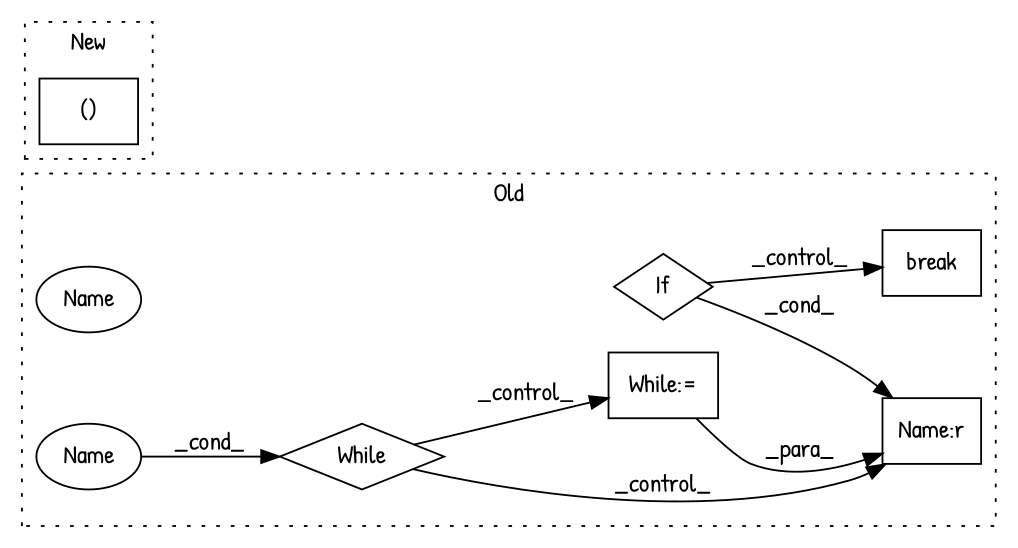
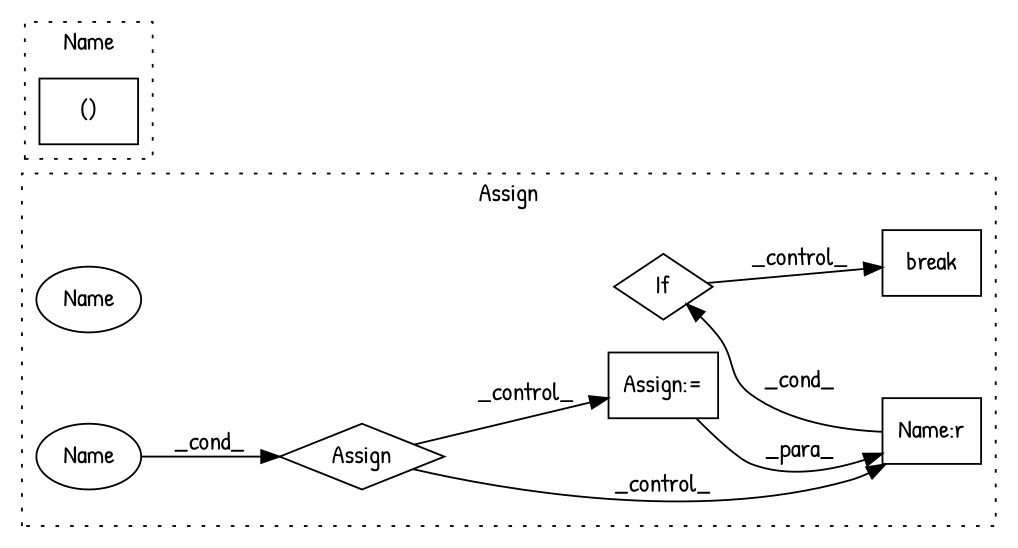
cluster "New": label "New" -> "Name"
cluster "Old": label "Old" -> "Assign"
edge "If" -> "Name:r": reversed
node "While:=": label "While:=" -> "Assign:="
node "While": label "While" -> "Assign"
